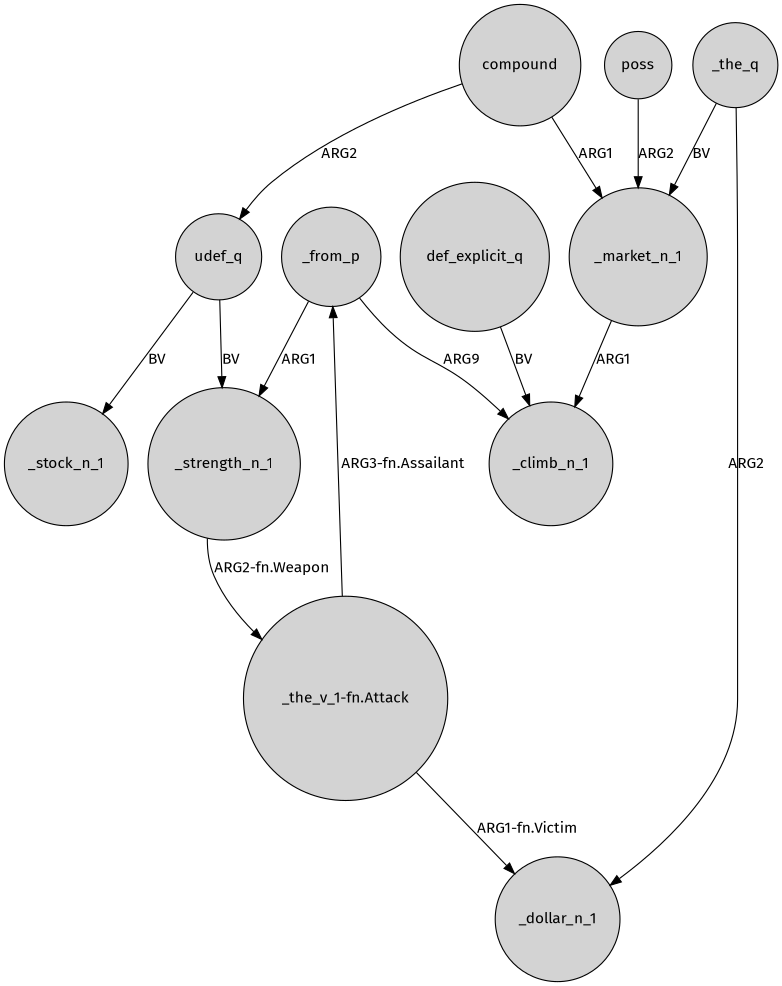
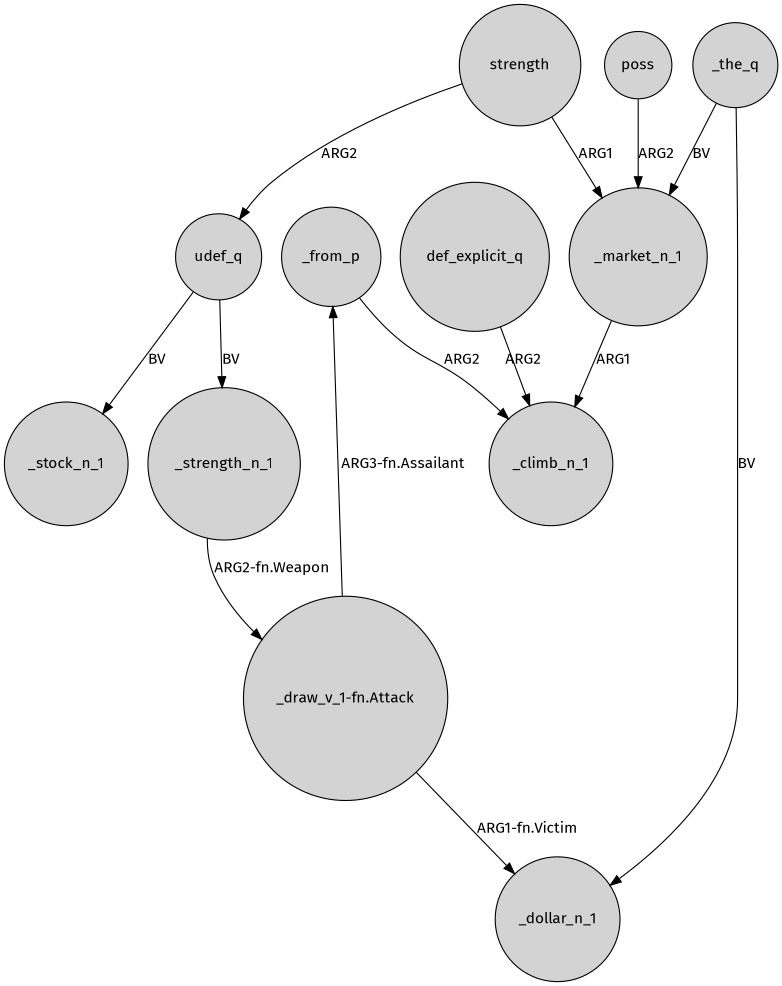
node "compound": label "compound" -> "strength"
edge "_from_p" -> "_strength_n_1": removed, label "ARG1"
edge "_from_p" -> "_climb_n_1": label "ARG9" -> "ARG2"
edge "def_explicit_q" -> "_climb_n_1": label "BV" -> "ARG2"
edge "_the_q" -> "_dollar_n_1": label "ARG2" -> "BV"
node "_the_v_1-fn.Attack": label "_the_v_1-fn.Attack" -> "_draw_v_1-fn.Attack"
